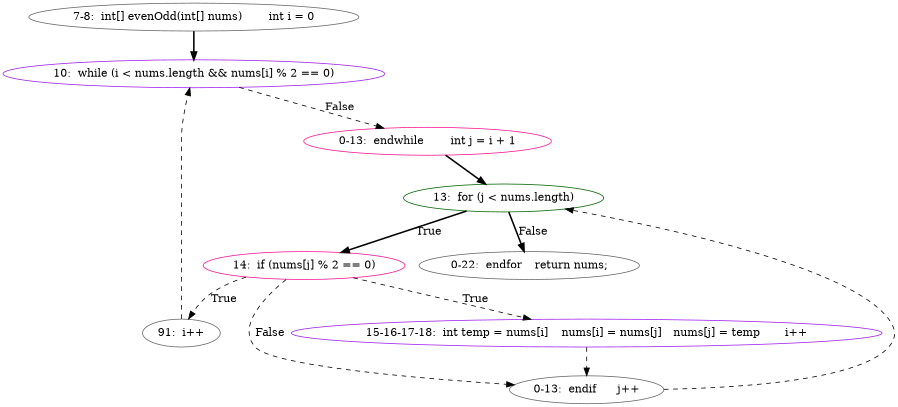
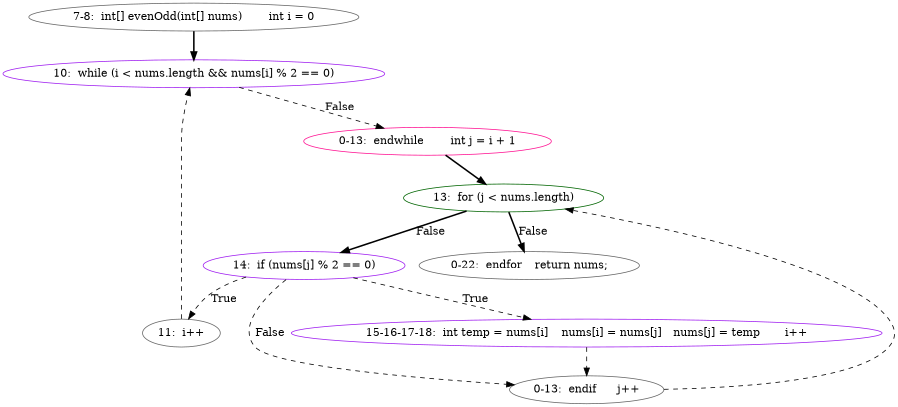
edge "13:  for (j < nums.length)" -> "14:  if (nums[j] % 2 == 0)": label "True" -> "False"
node "14:  if (nums[j] % 2 == 0)": color deeppink -> purple
node "91:  i++": label "91:  i++" -> "11:  i++"
